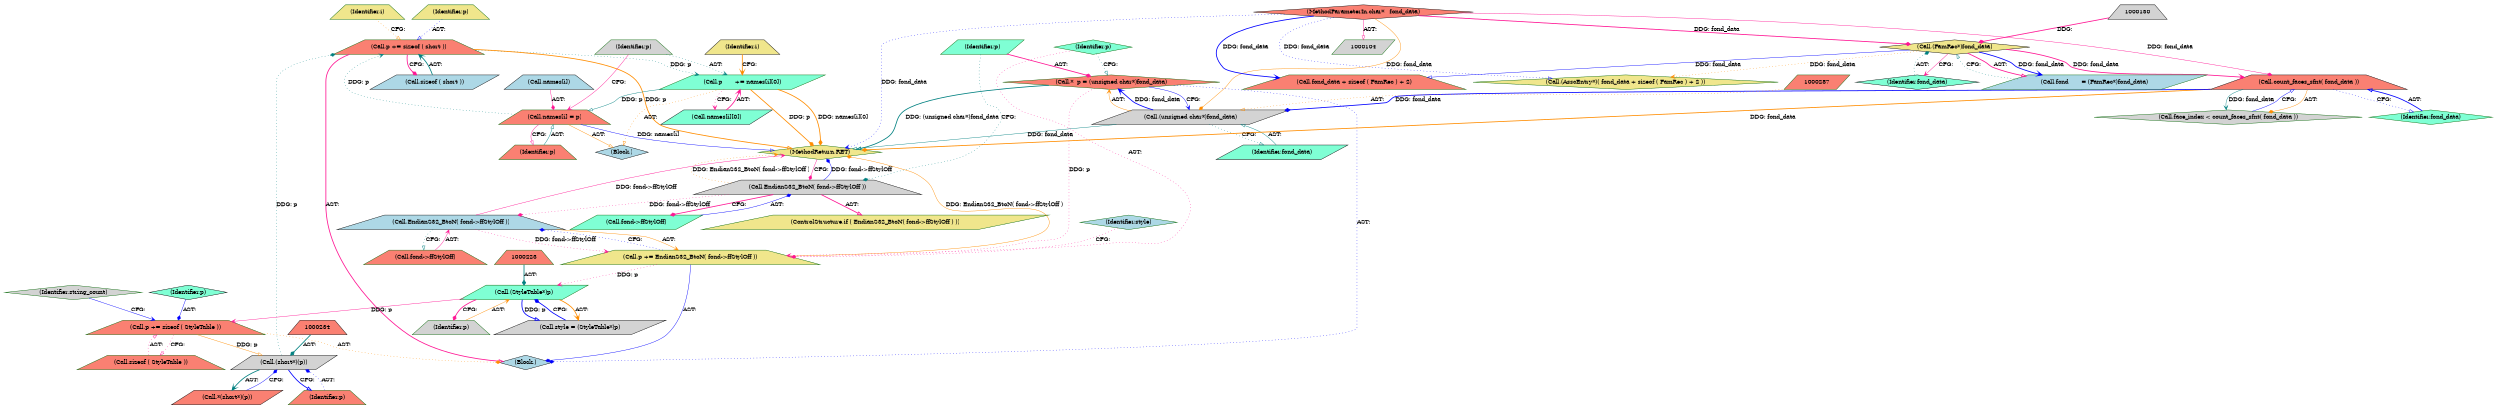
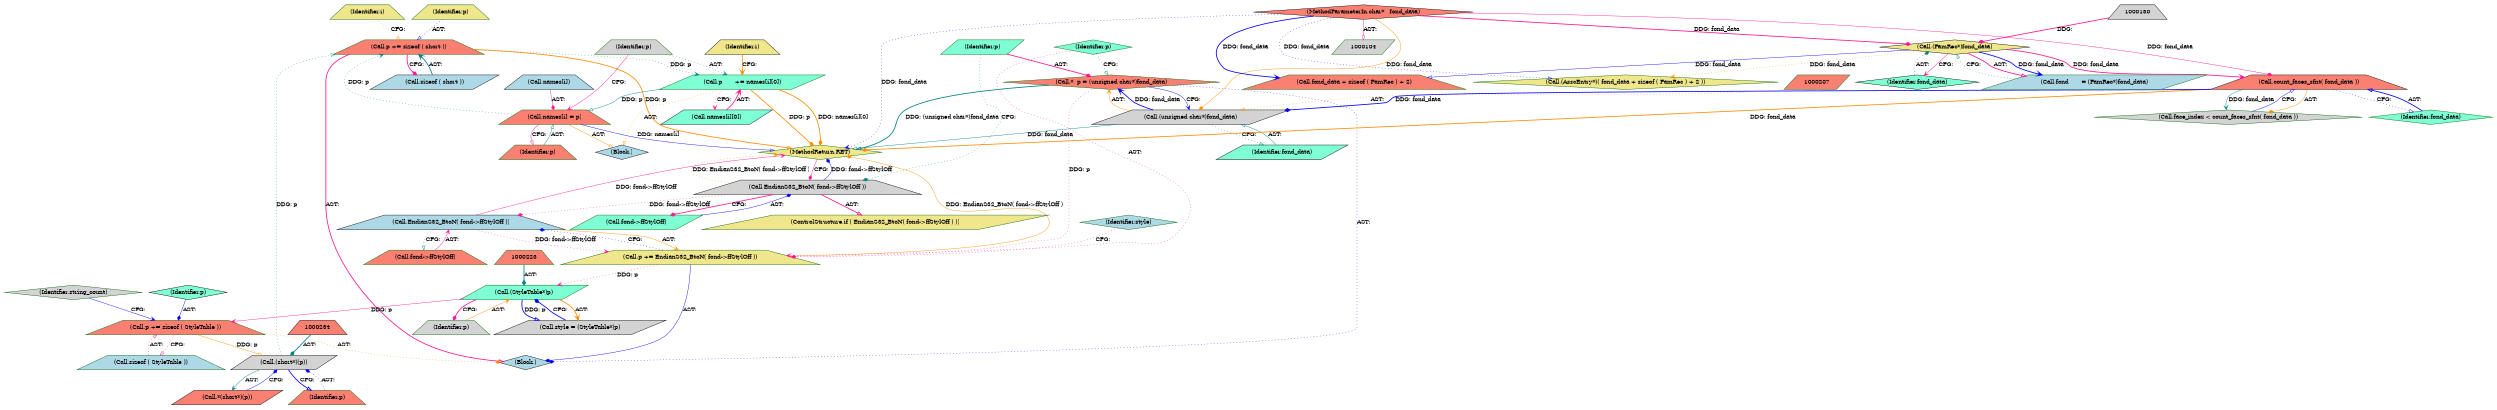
node "1000287": label "1000287" -> "1000207"
edge "(Call,(short*)(p))" -> "(Call,p += sizeof ( short ))": arrowhead diamond -> onormal
node "(Call,sizeof ( StyleTable ))": fillcolor salmon -> lightblue
edge "(Call,(short*)(p))" -> "(Call,*(short*)(p))": style bold -> solid
